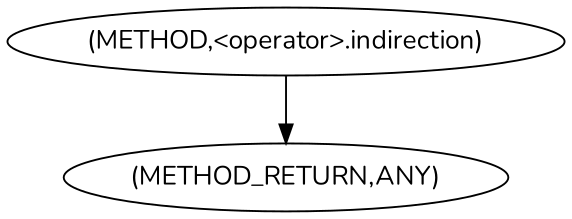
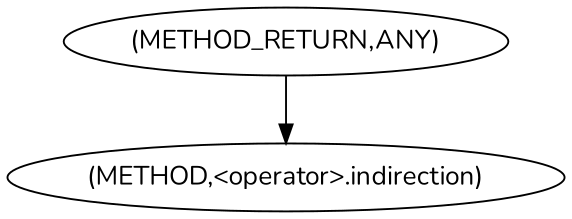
edge "(METHOD,<operator>.indirection)" -> "(METHOD_RETURN,ANY)": reversed
